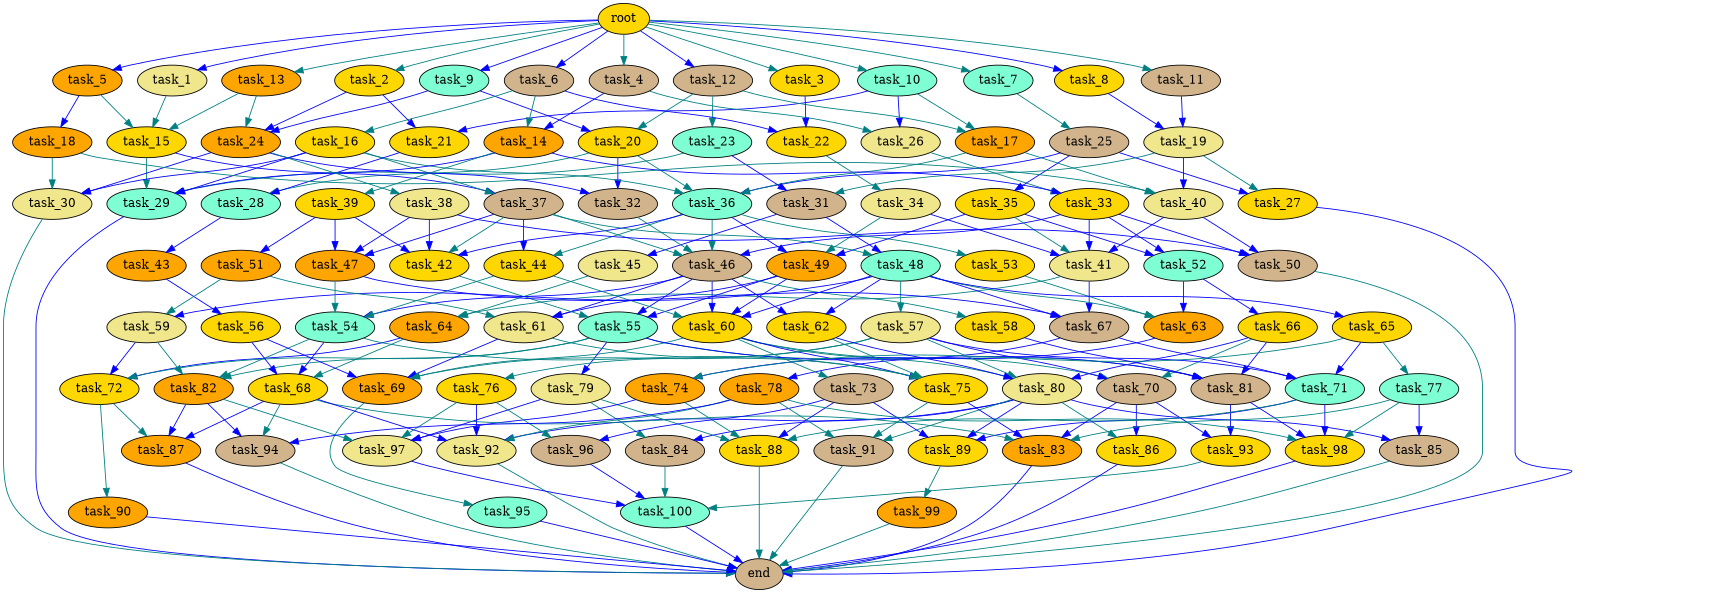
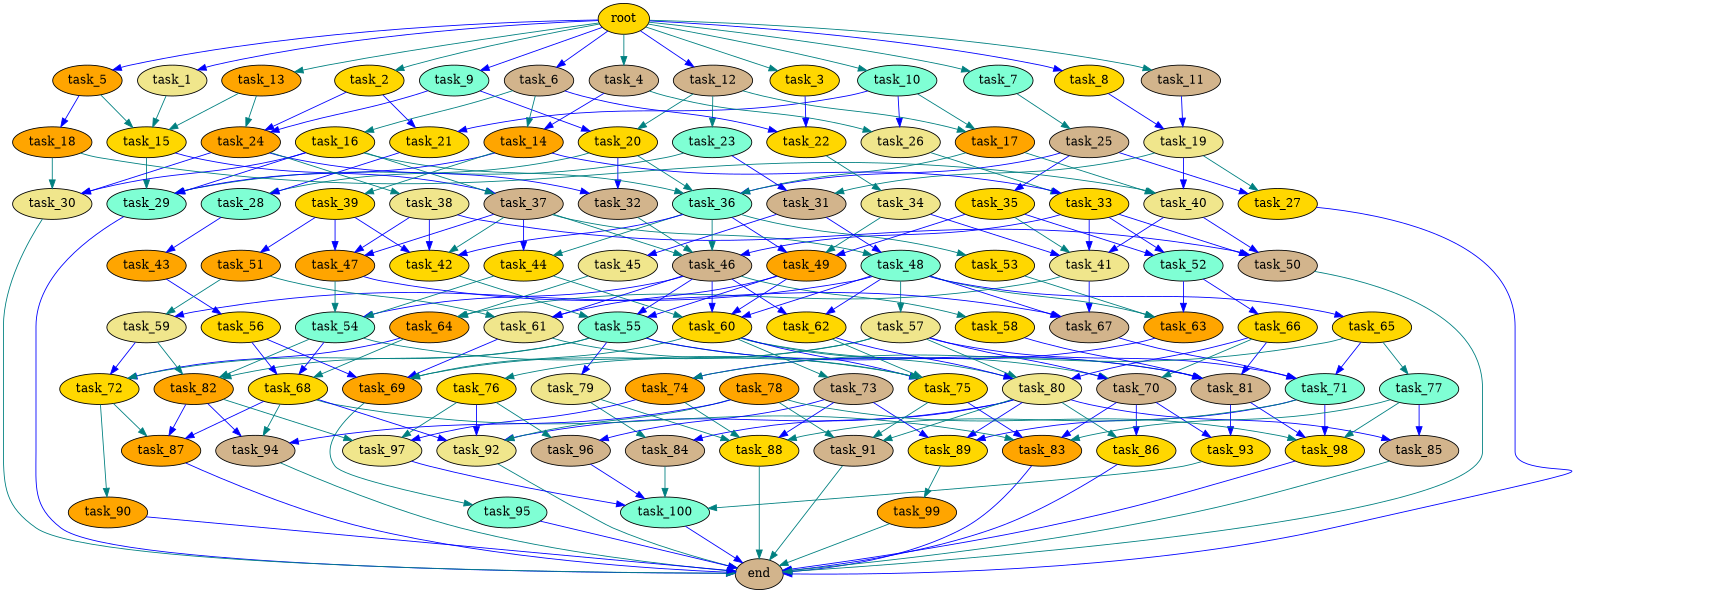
edge "task_67" -> "task_78": removed
edge "task_79" -> "task_97": removed
